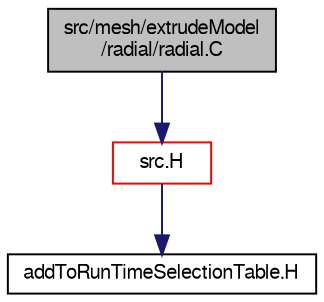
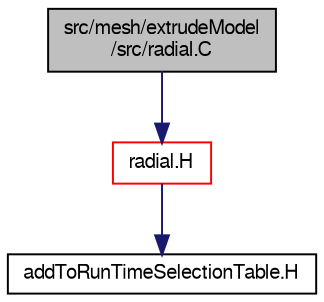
node "src/mesh/extrudeModel /radial/radial.C": label "src/mesh/extrudeModel /radial/radial.C" -> "src/mesh/extrudeModel /src/radial.C"
node "src.H": label "src.H" -> "radial.H"
